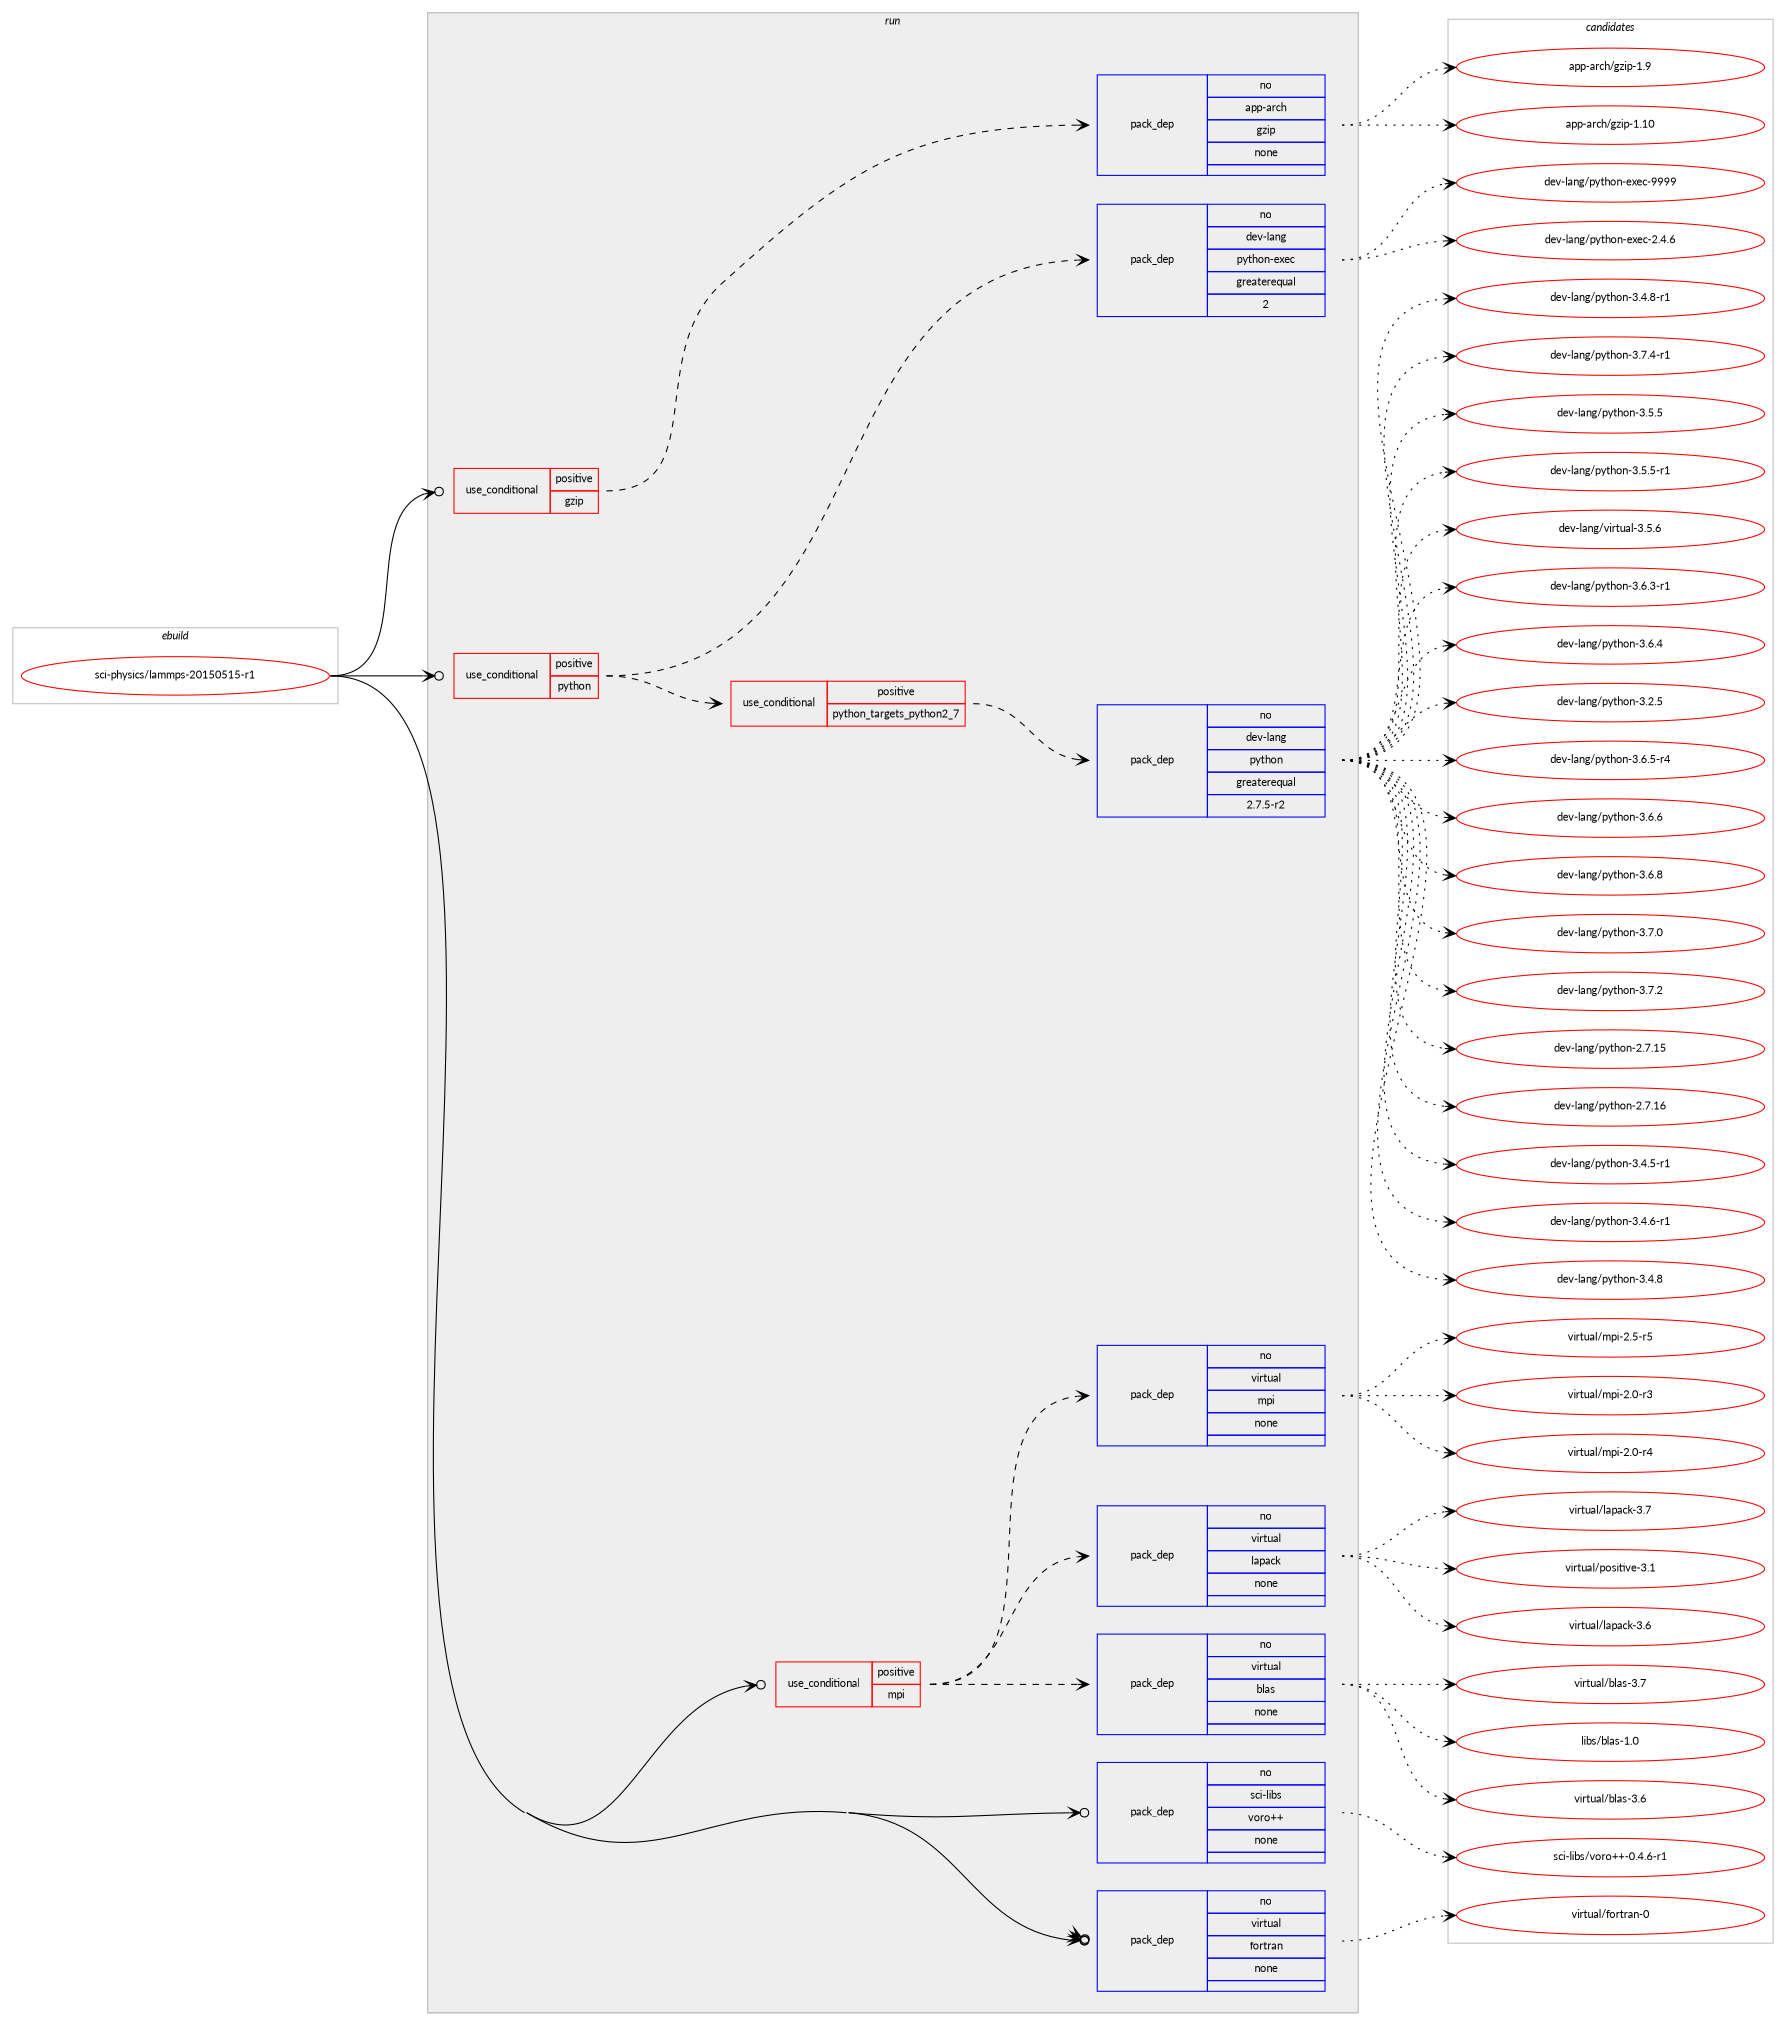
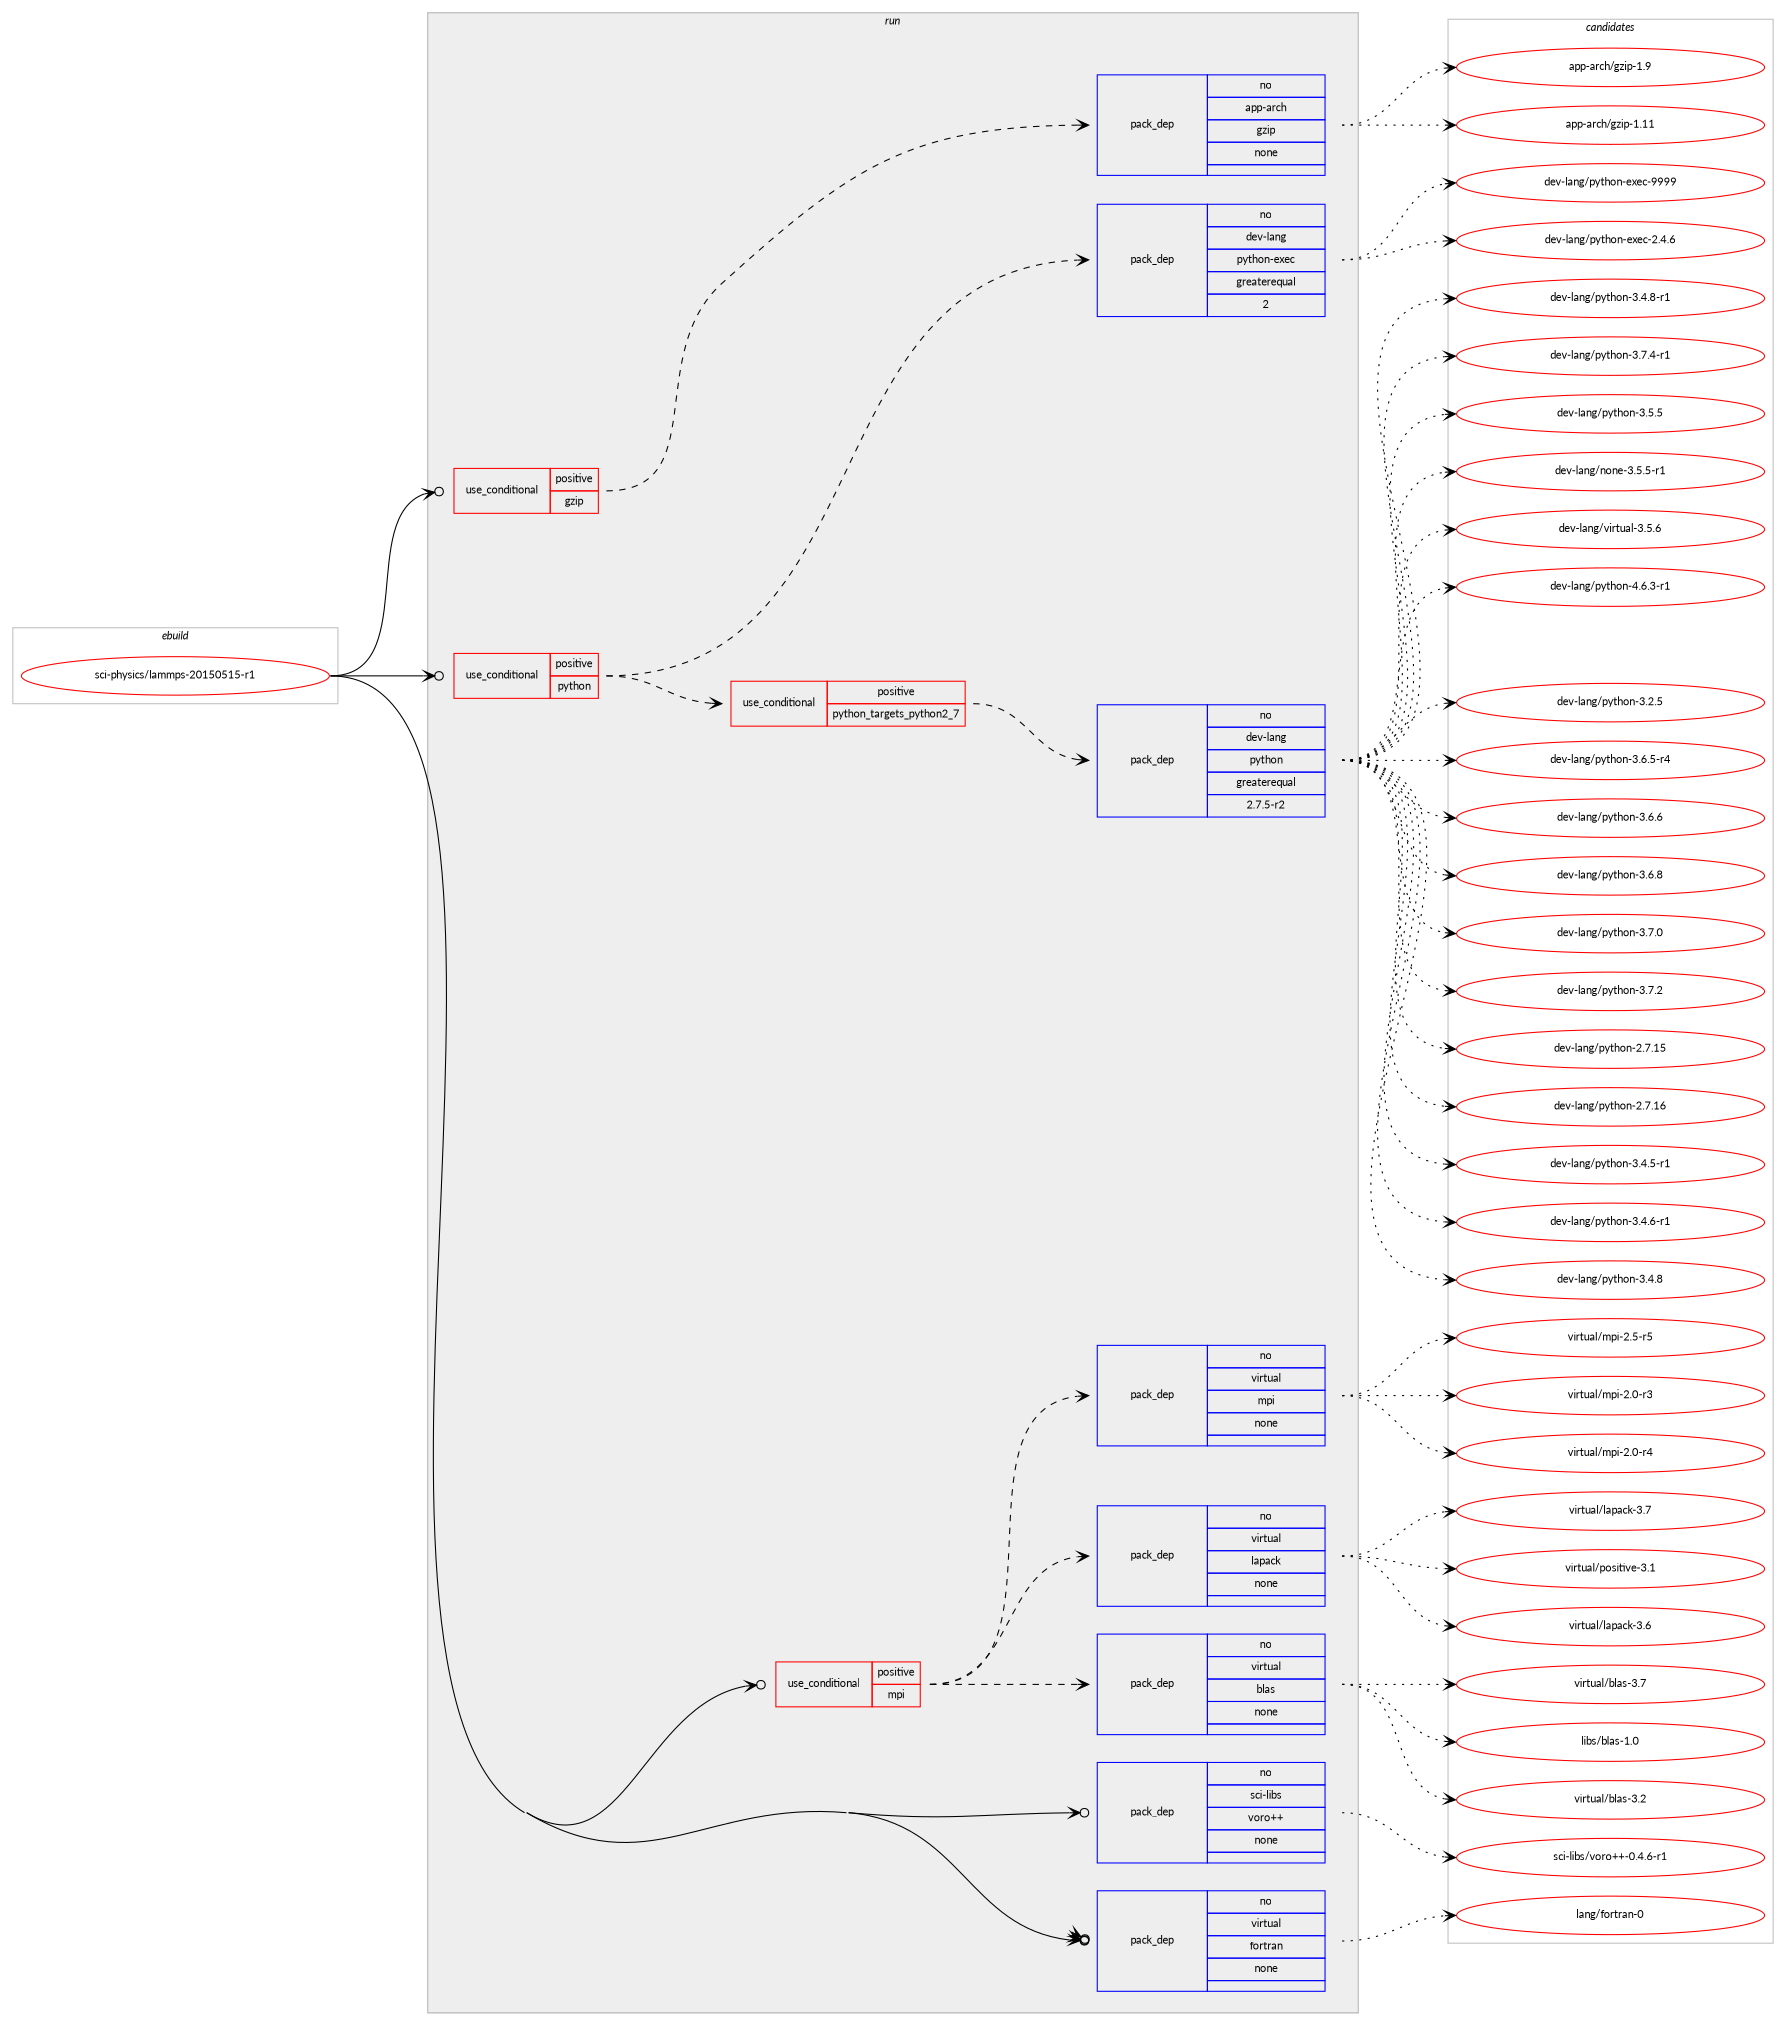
node "app-arch/gzip-1.10": label "app-arch/gzip-1.10" -> "app-arch/gzip-1.11"
node "dev-lang/python-3.5.5-r1": label "dev-lang/python-3.5.5-r1" -> "dev-lang/none-3.5.5-r1"
node "dev-lang/python-3.6.3-r1": label "dev-lang/python-3.6.3-r1" -> "dev-lang/python-4.6.3-r1"
node "dev-lang/python-3.6.4": removed
node "virtual/blas-3.6": label "virtual/blas-3.6" -> "virtual/blas-3.2"
node "virtual/fortran-0": label "virtual/fortran-0" -> "lang/fortran-0"
